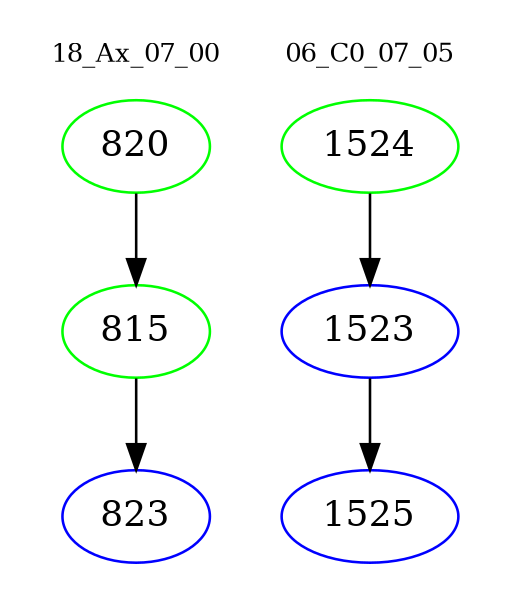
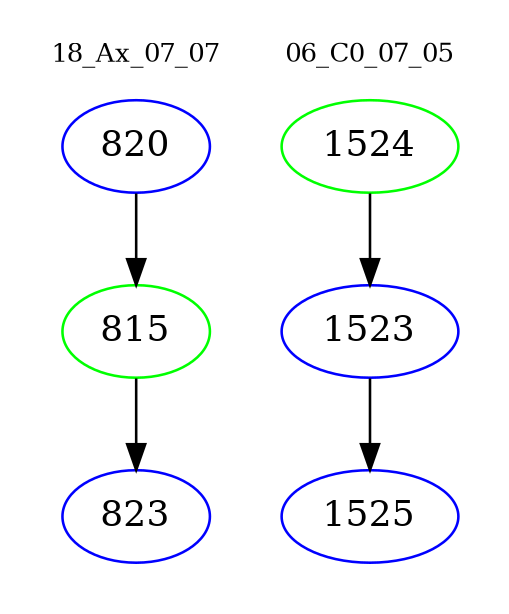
cluster "18_Ax_07_00": label "18_Ax_07_00" -> "18_Ax_07_07"
node "820": color green -> blue
